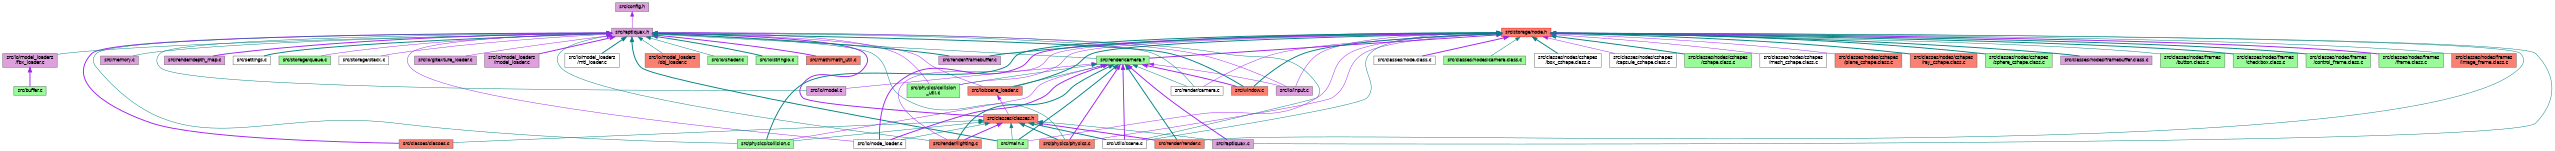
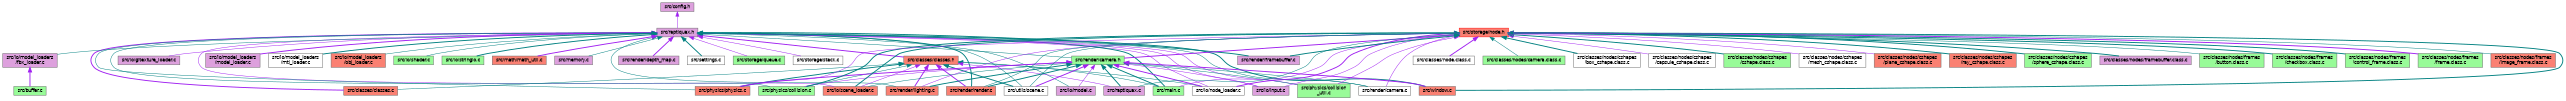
edge "src/render/render.c" -> "src/raptiquax.h": added
edge "src/raptiquax.c" -> "src/render/camera.h": color purple -> teal
edge "src/classes/classes.h" -> "src/io/scene_loader.c": reversed
edge "src/raptiquax.c" -> "src/classes/classes.h": color teal -> purple
